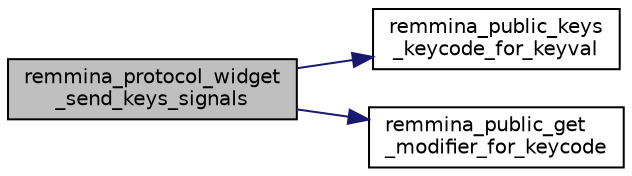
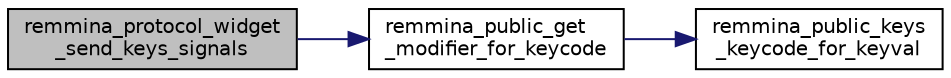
edge "remmina_protocol_widget _send_keys_signals" -> "remmina_public_keys _keycode_for_keyval": now "remmina_public_get _modifier_for_keycode" -> "remmina_public_keys _keycode_for_keyval"
